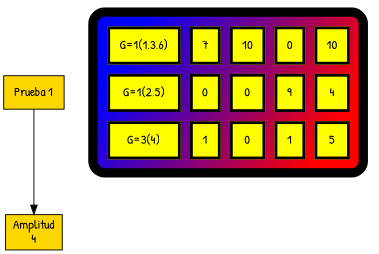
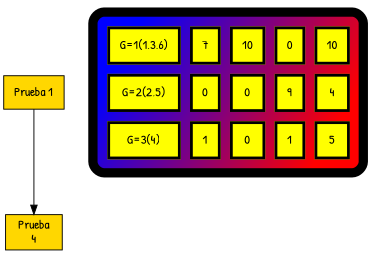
node "G=1(1,3,6)": text "G=1(2,5)" -> "G=2(2,5)"
node "Amplitud 4": label "Amplitud 4" -> "Prueba 4"
